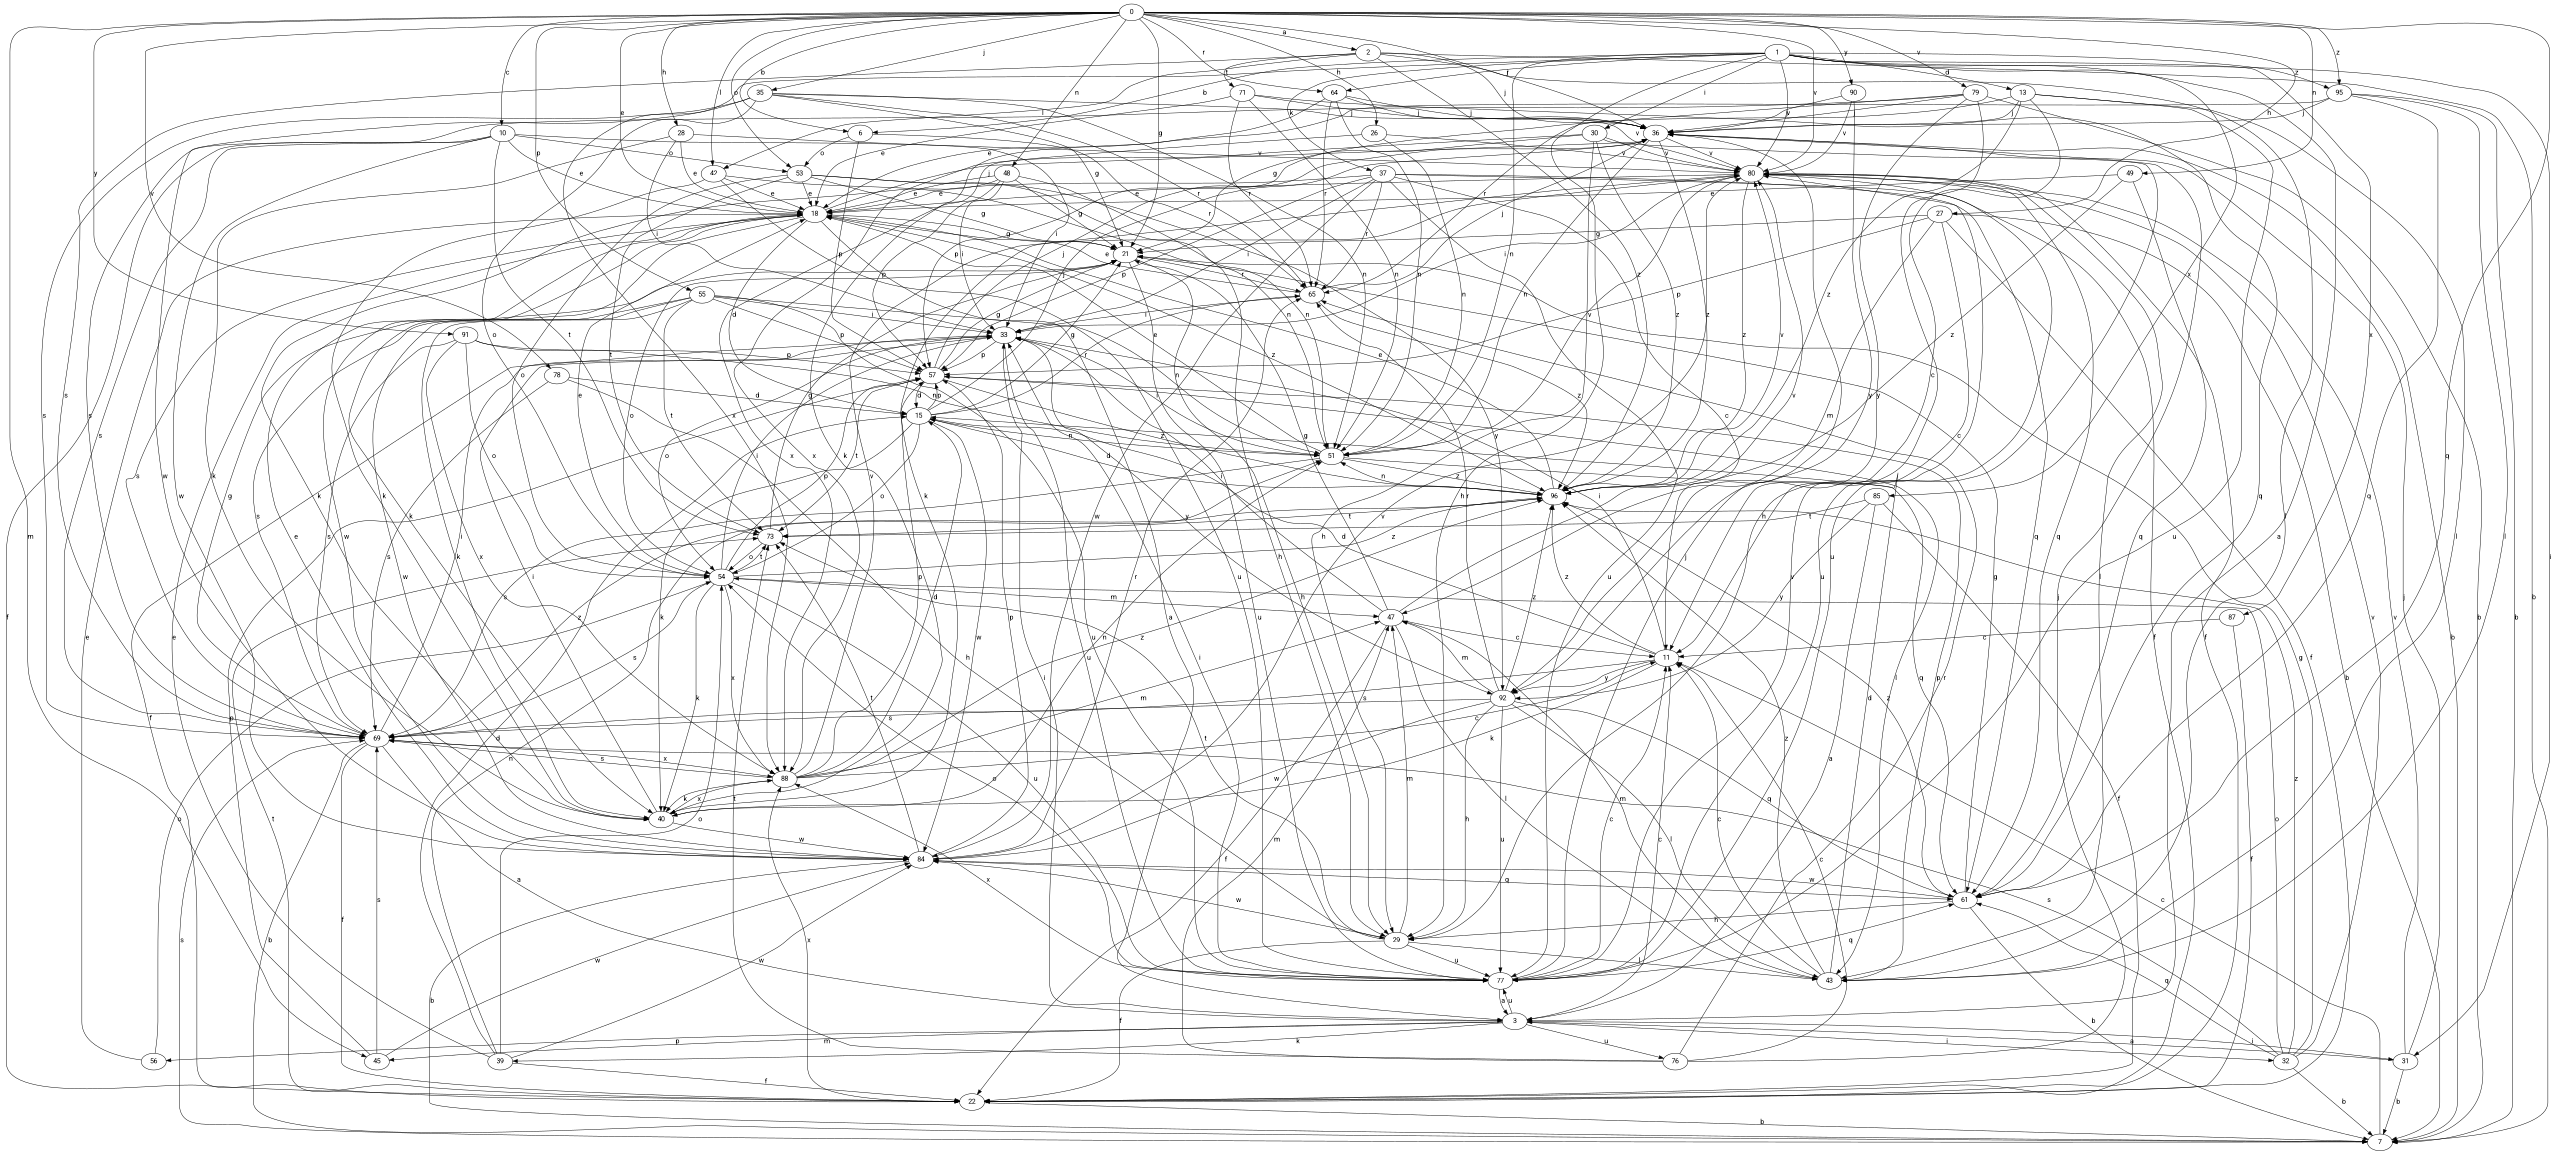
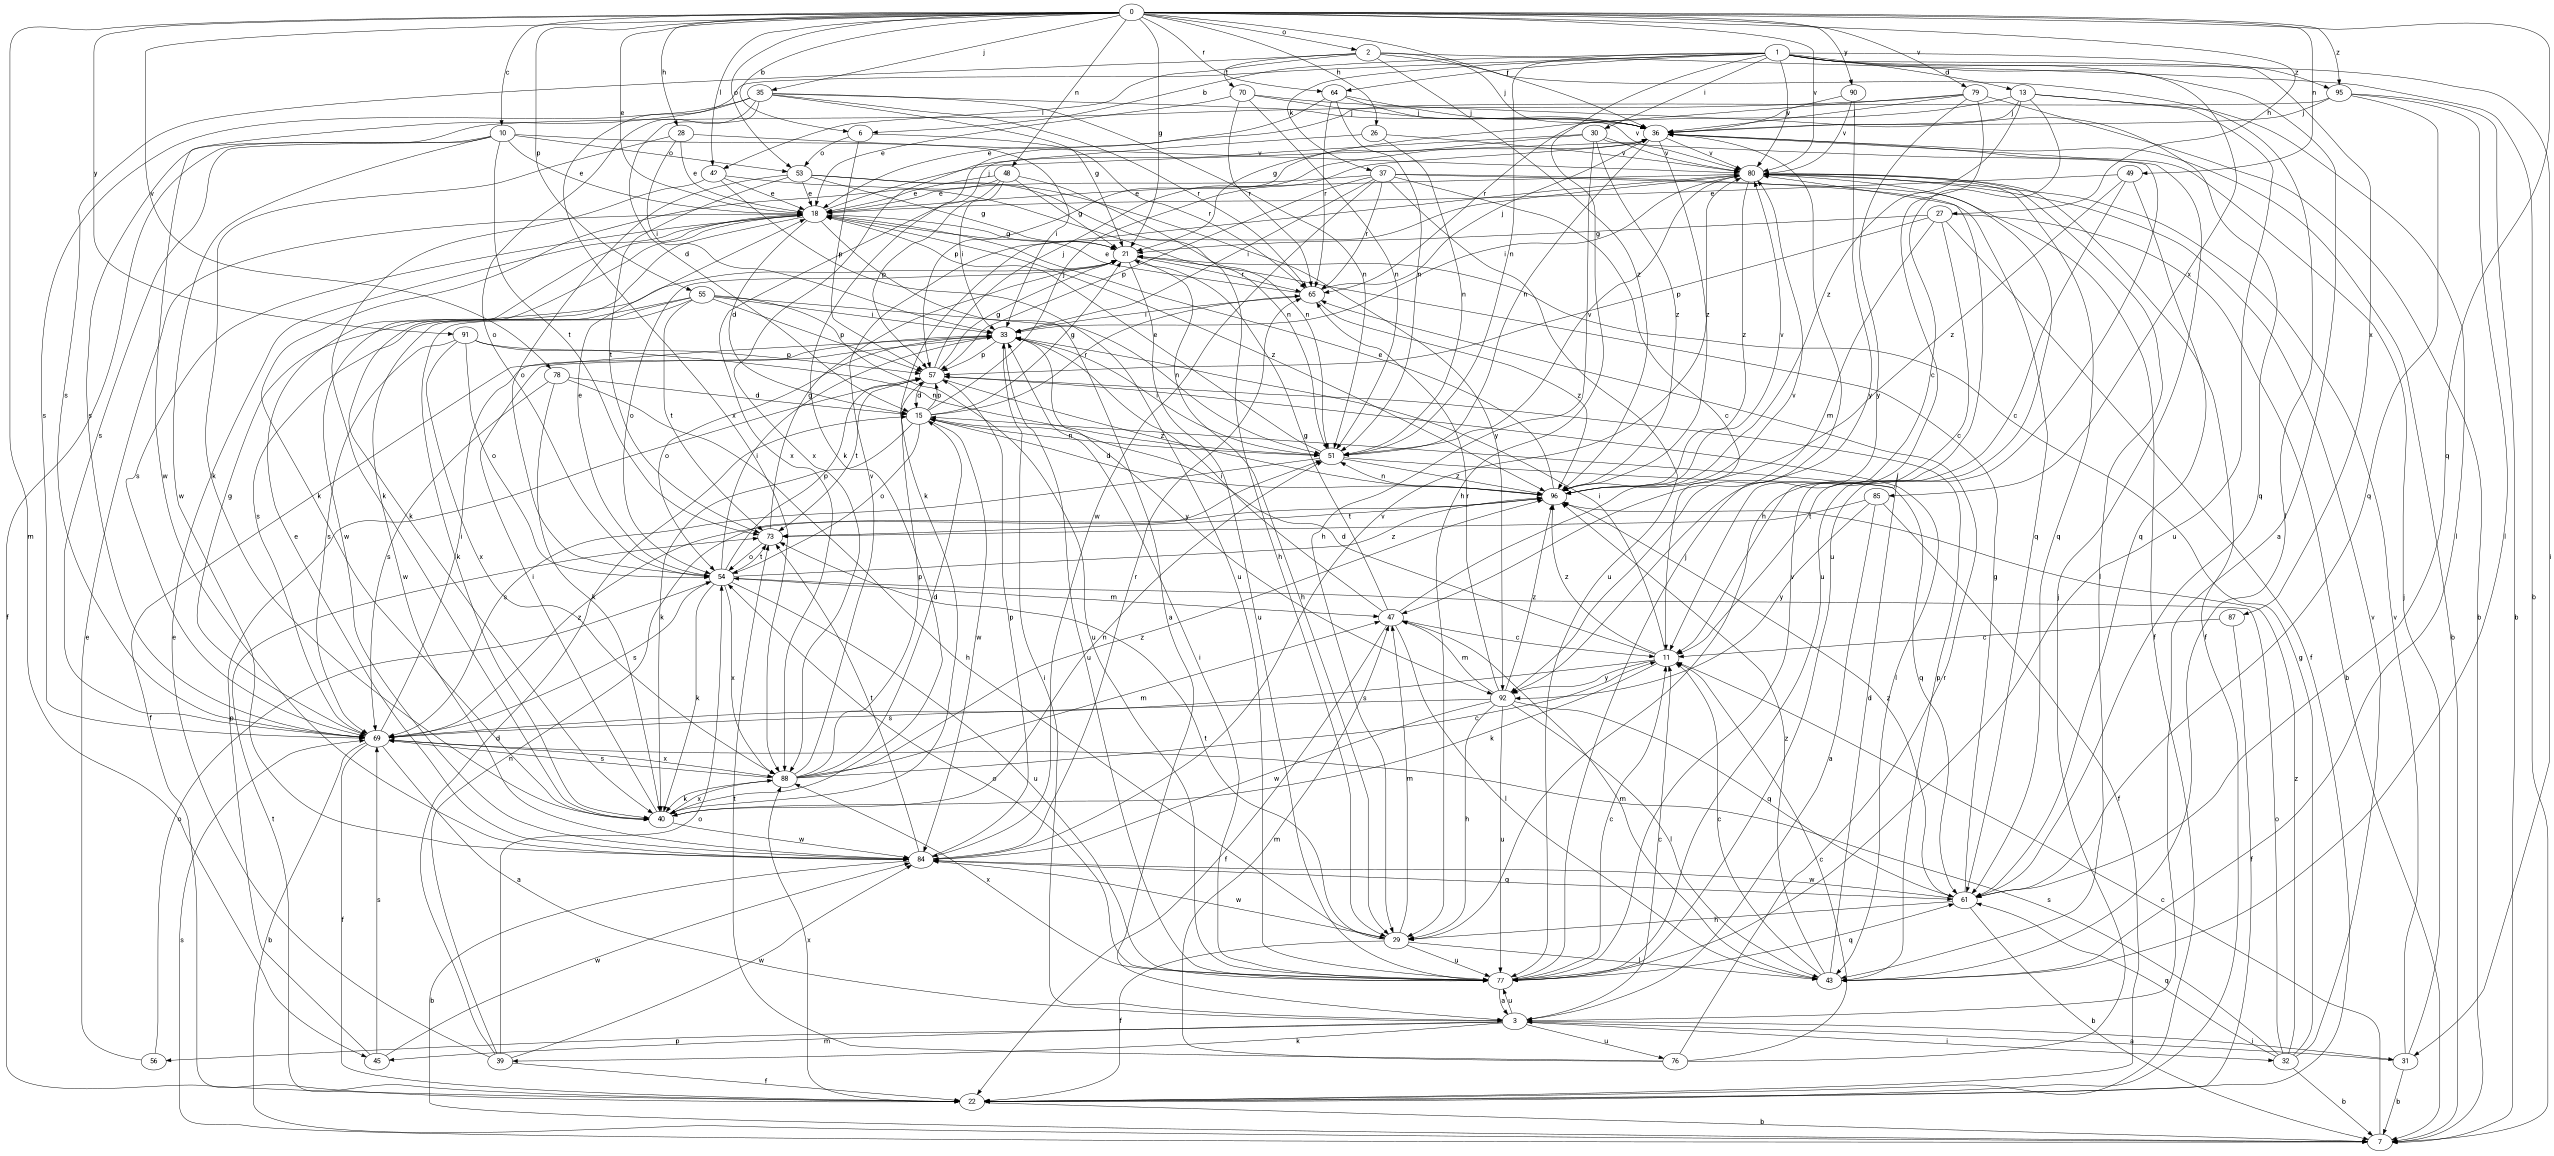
edge "0" -> "2": label "a" -> "o"
node "71": label "71" -> "70"
edge "35" -> "15": added, label "d"
edge "49" -> "11": added, label "c"
edge "78" -> "40": added, label "k"
